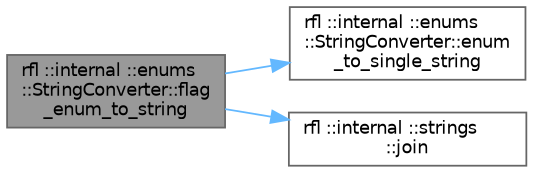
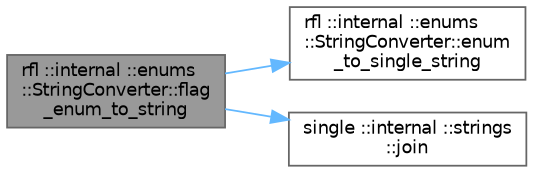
node "rfl ::internal ::strings ::join": label "rfl ::internal ::strings ::join" -> "single ::internal ::strings ::join"
